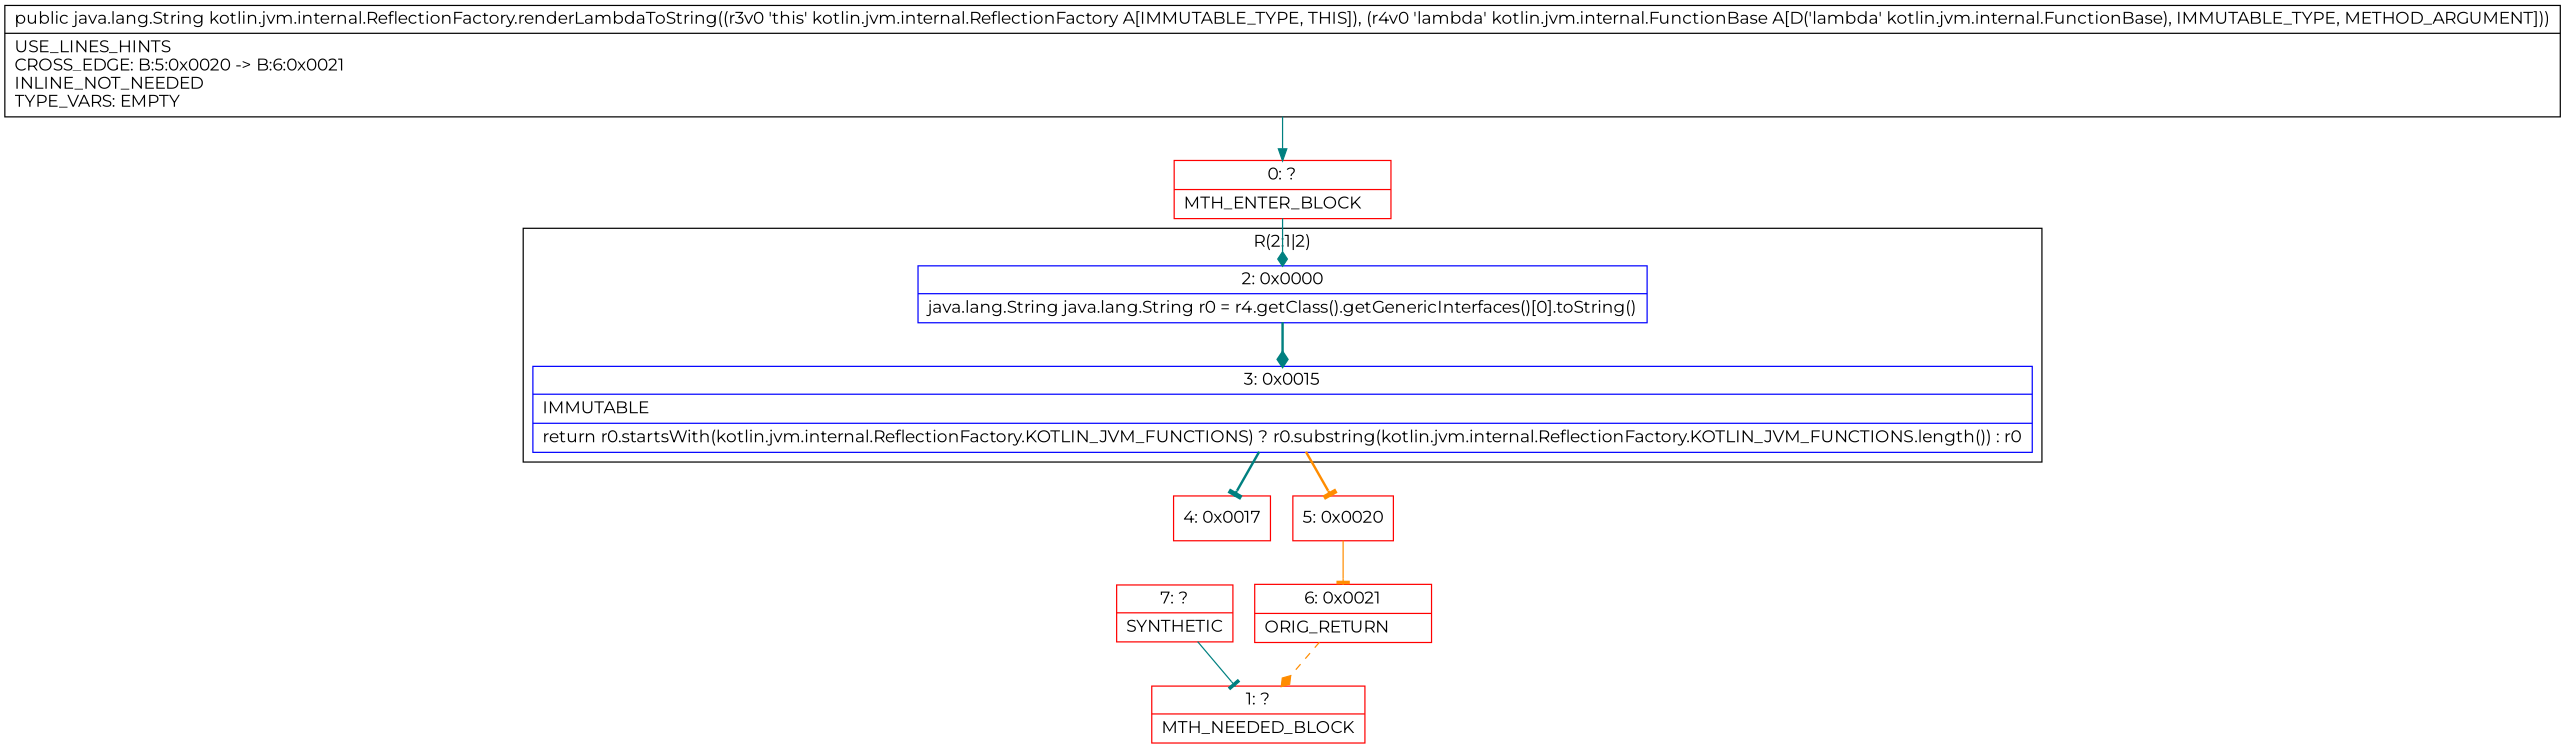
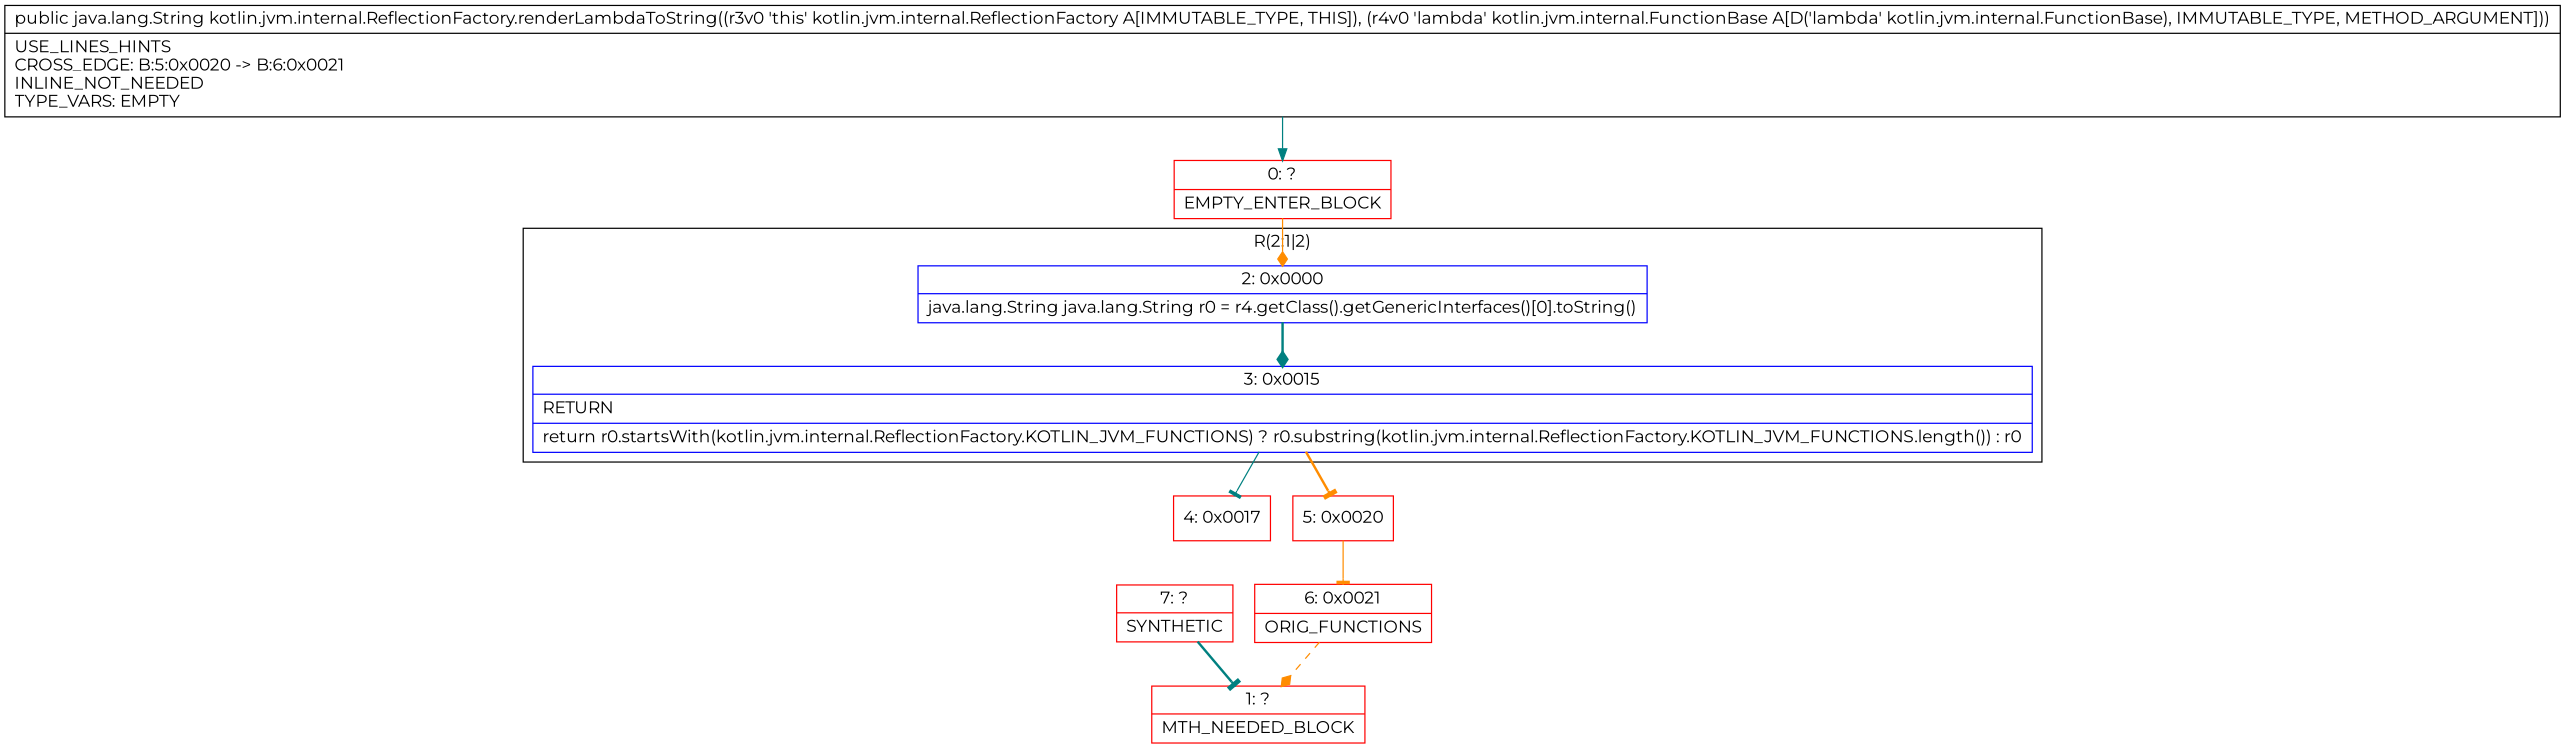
node "0: ?": text "MTH_ENTER_BLOCK" -> "EMPTY_ENTER_BLOCK"
edge "0: ?" -> "2: 0x0000": color teal -> darkorange
node "3: 0x0015": text "IMMUTABLE" -> "RETURN"
edge "3: 0x0015" -> "4: 0x0017": style bold -> solid
node "6: 0x0021": text "ORIG_RETURN" -> "ORIG_FUNCTIONS"
edge "7: ?" -> "1: ?": style solid -> bold
